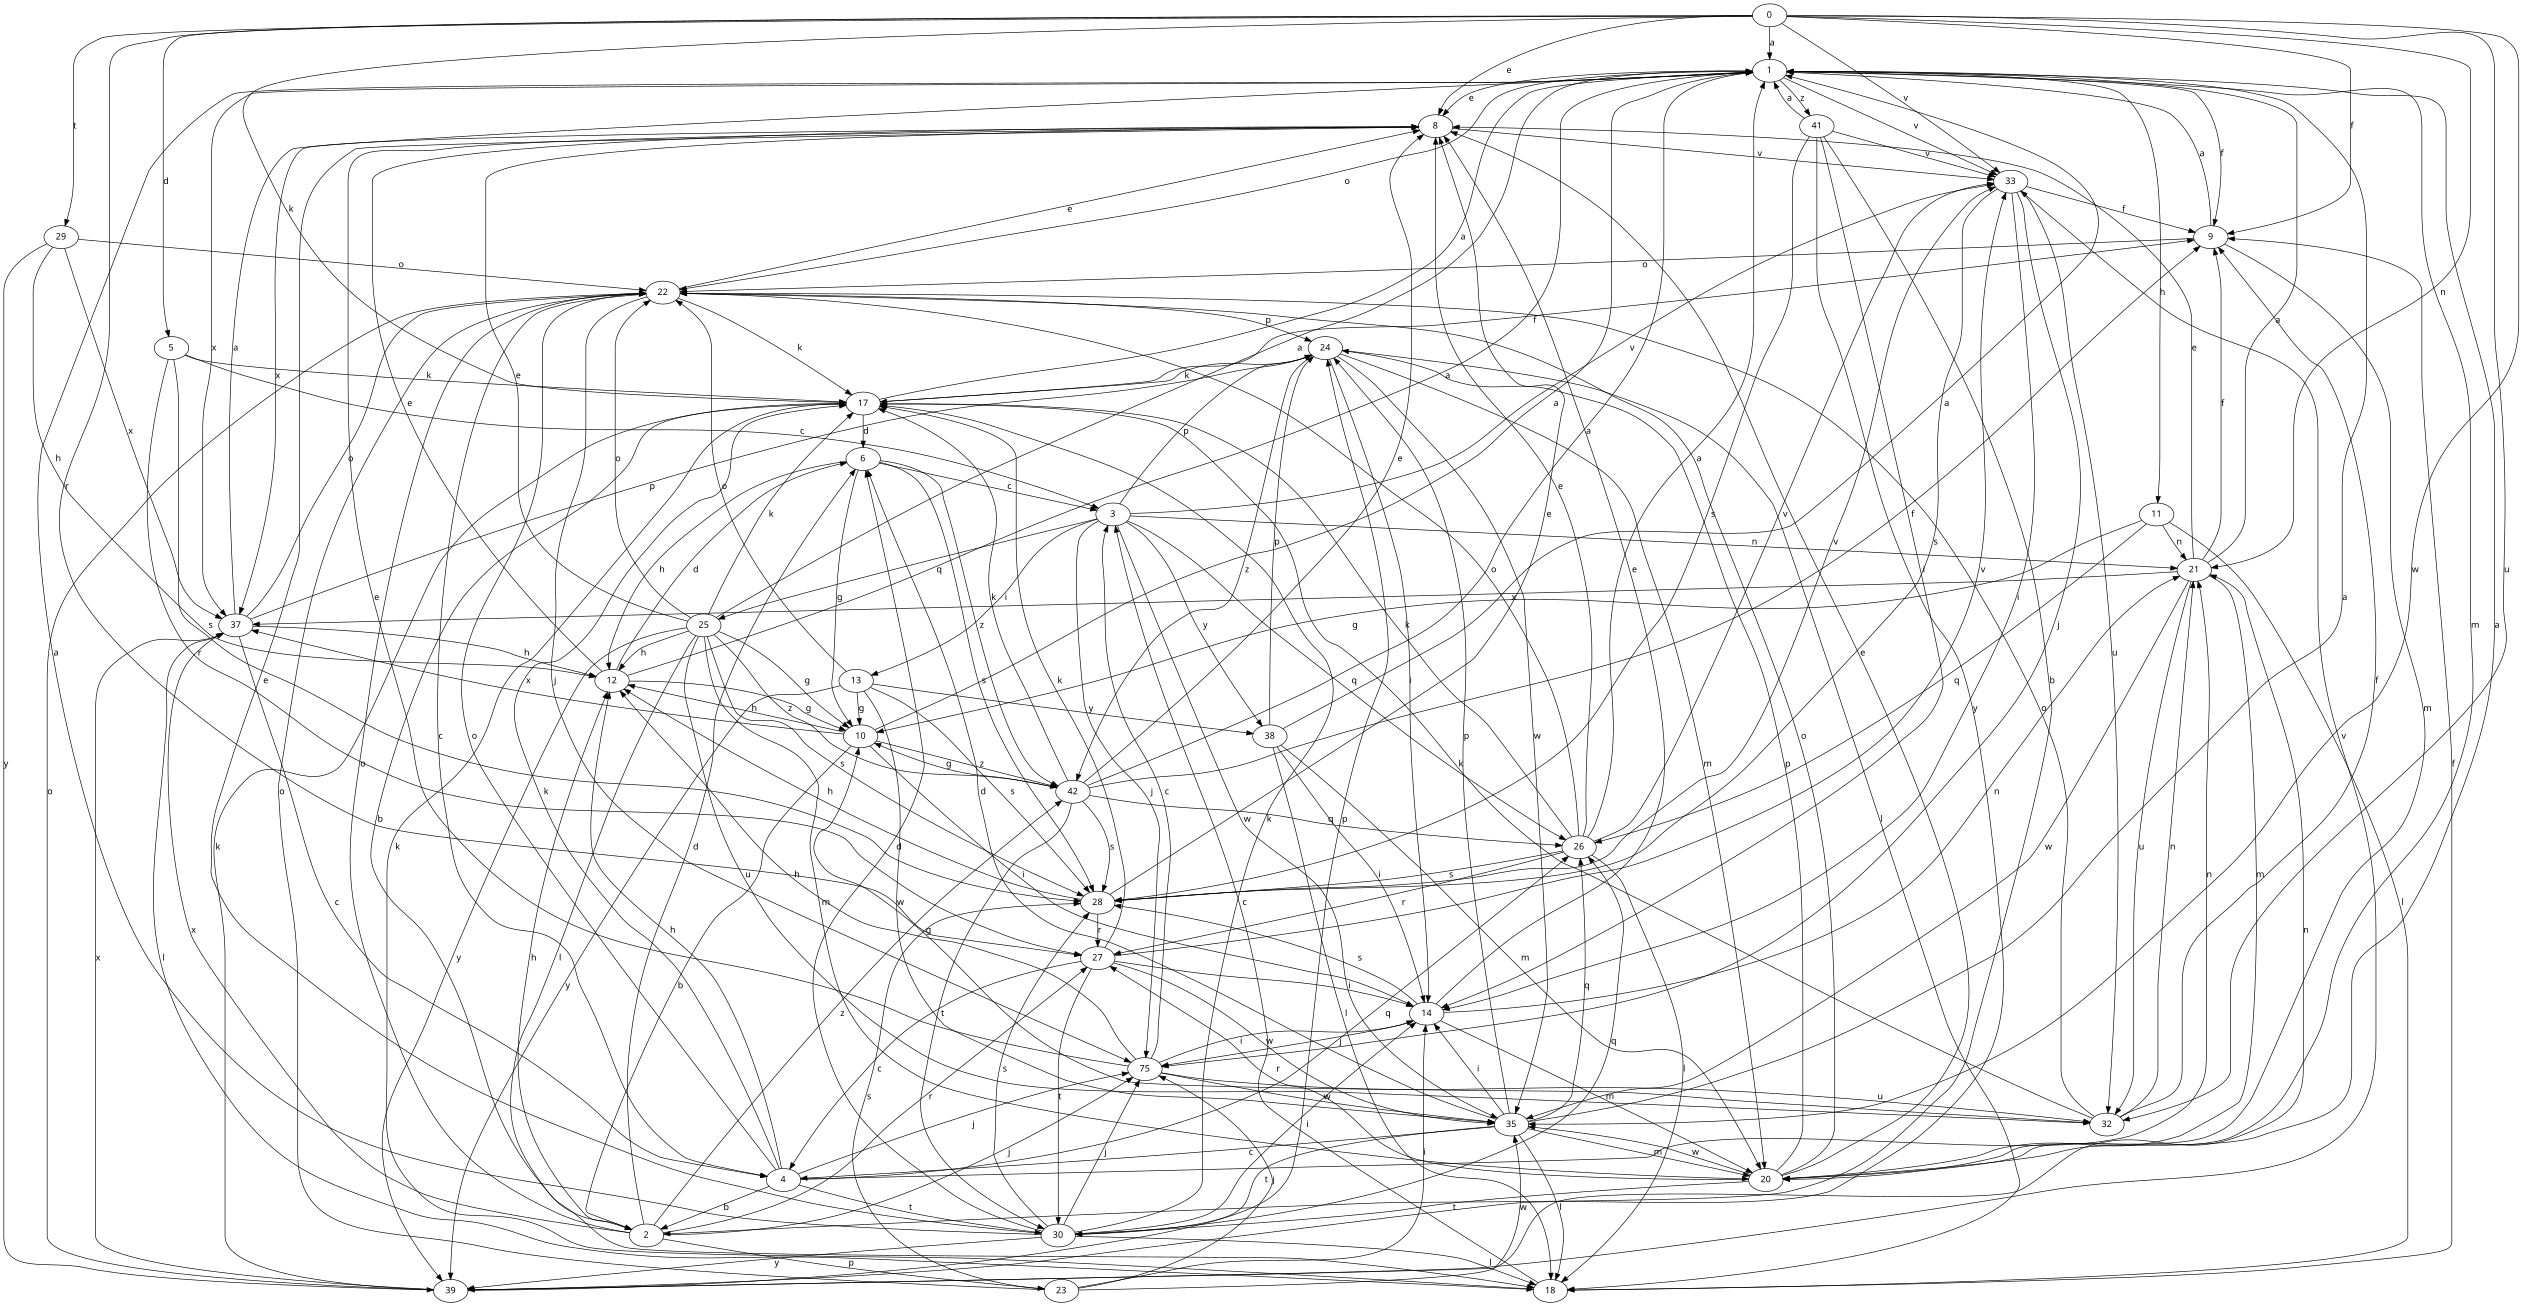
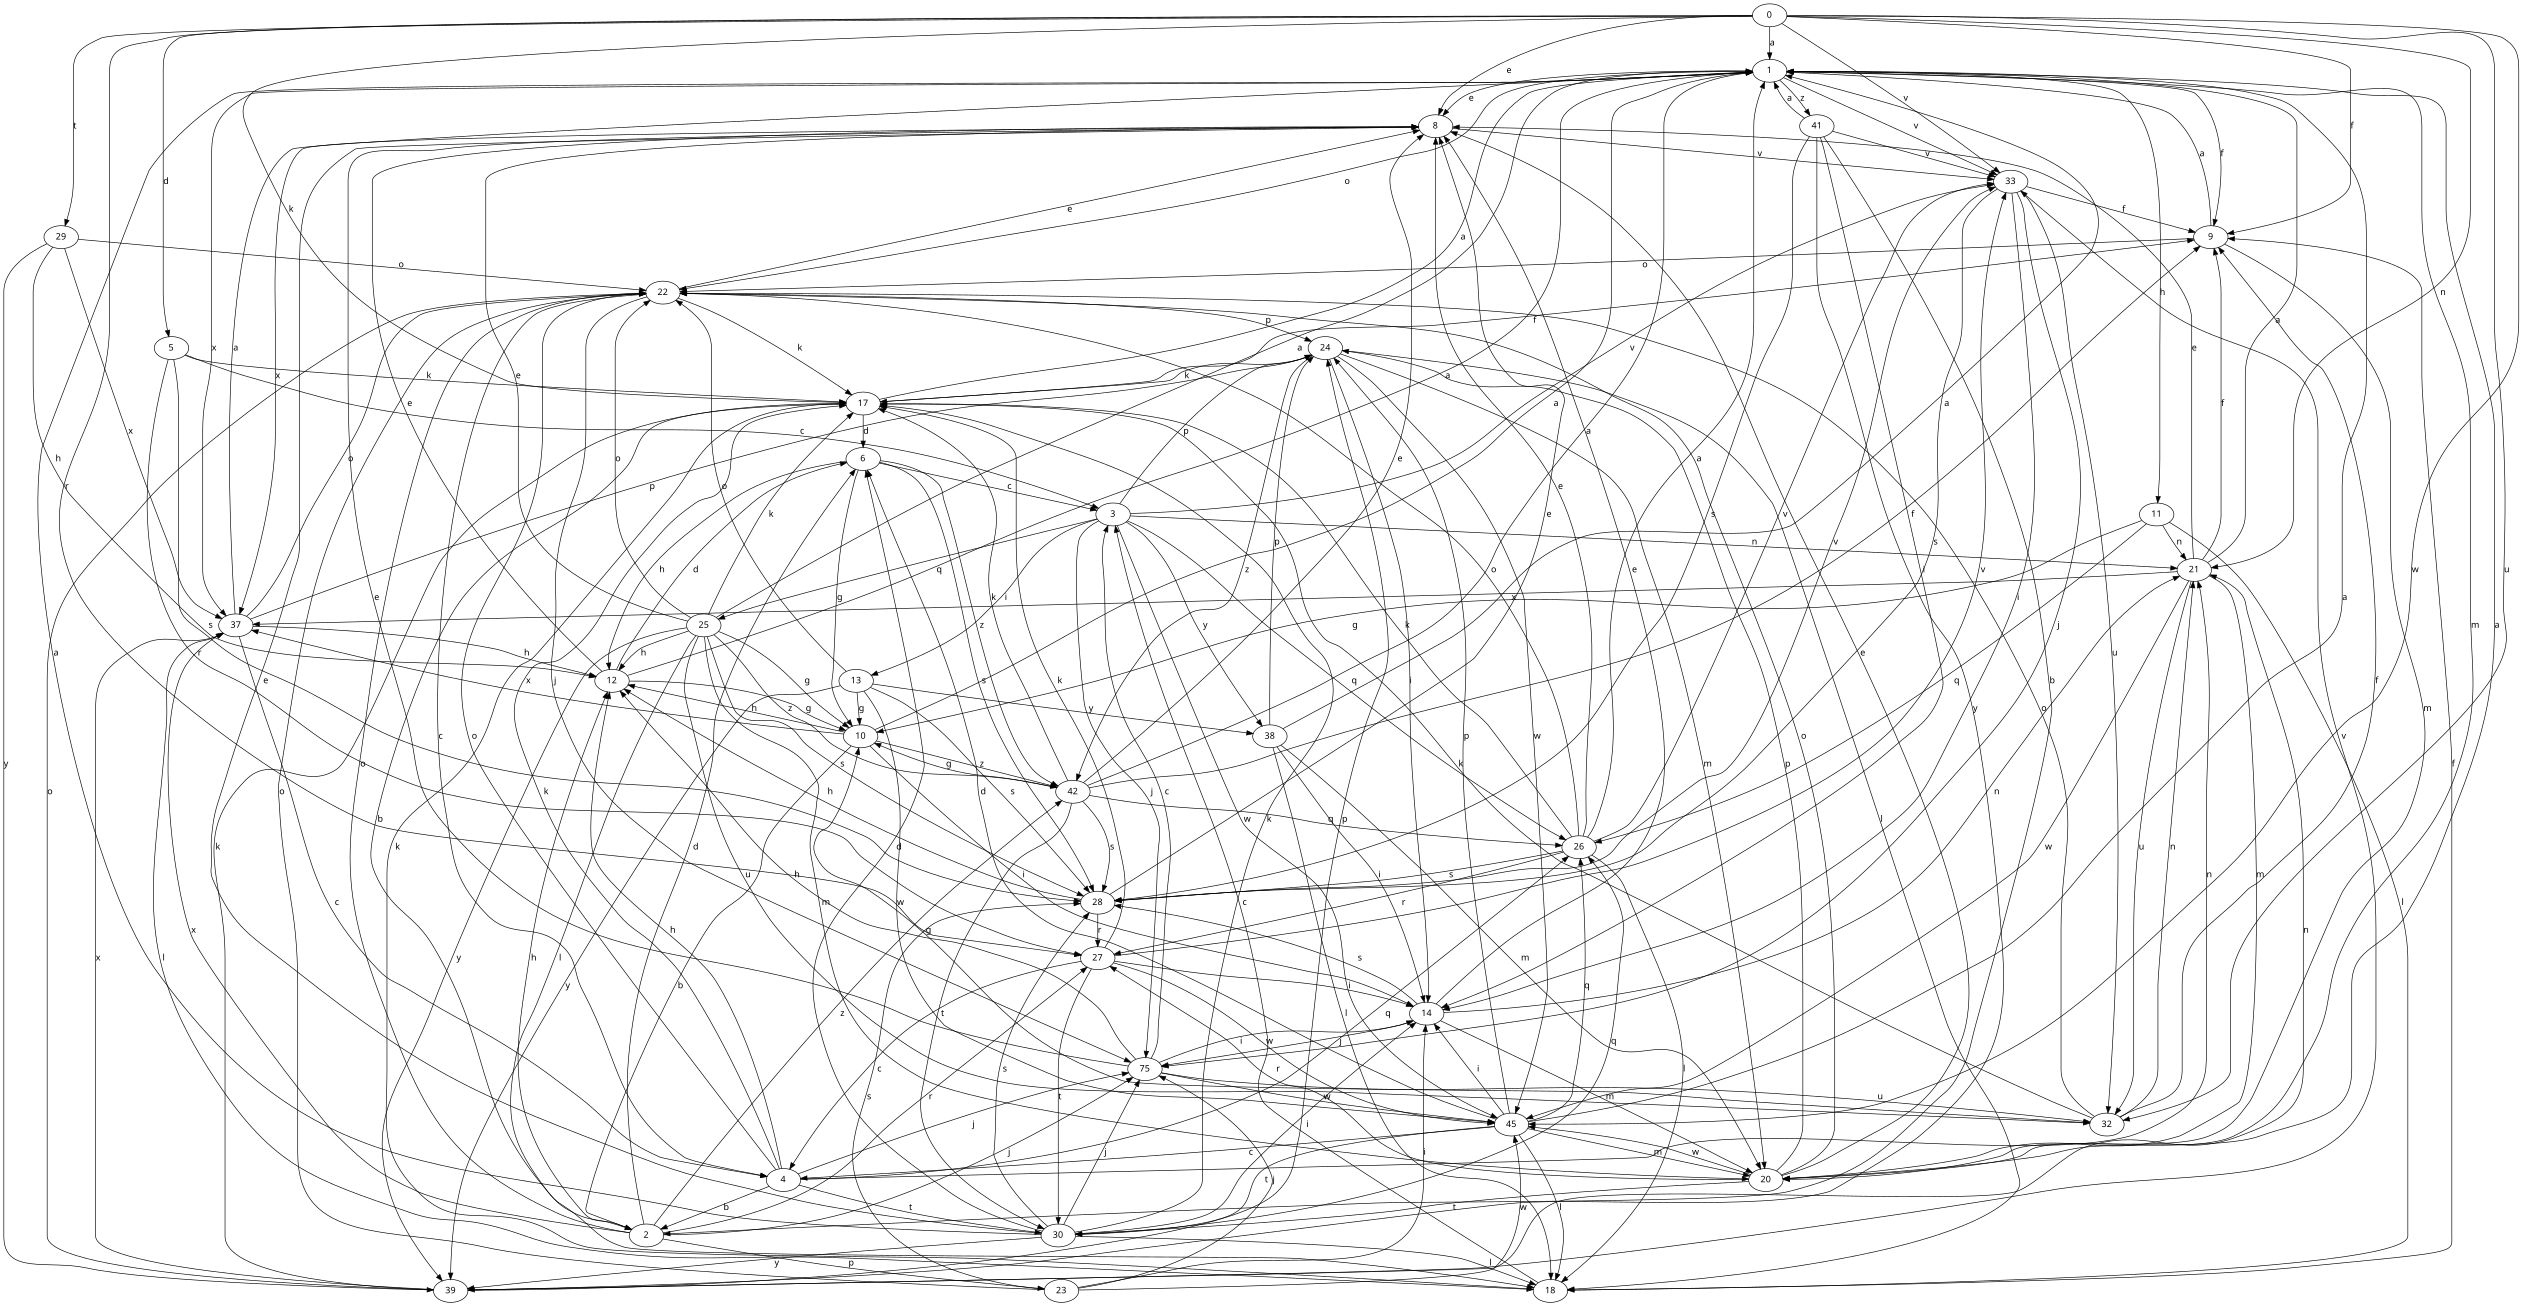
node "35": label "35" -> "45"
